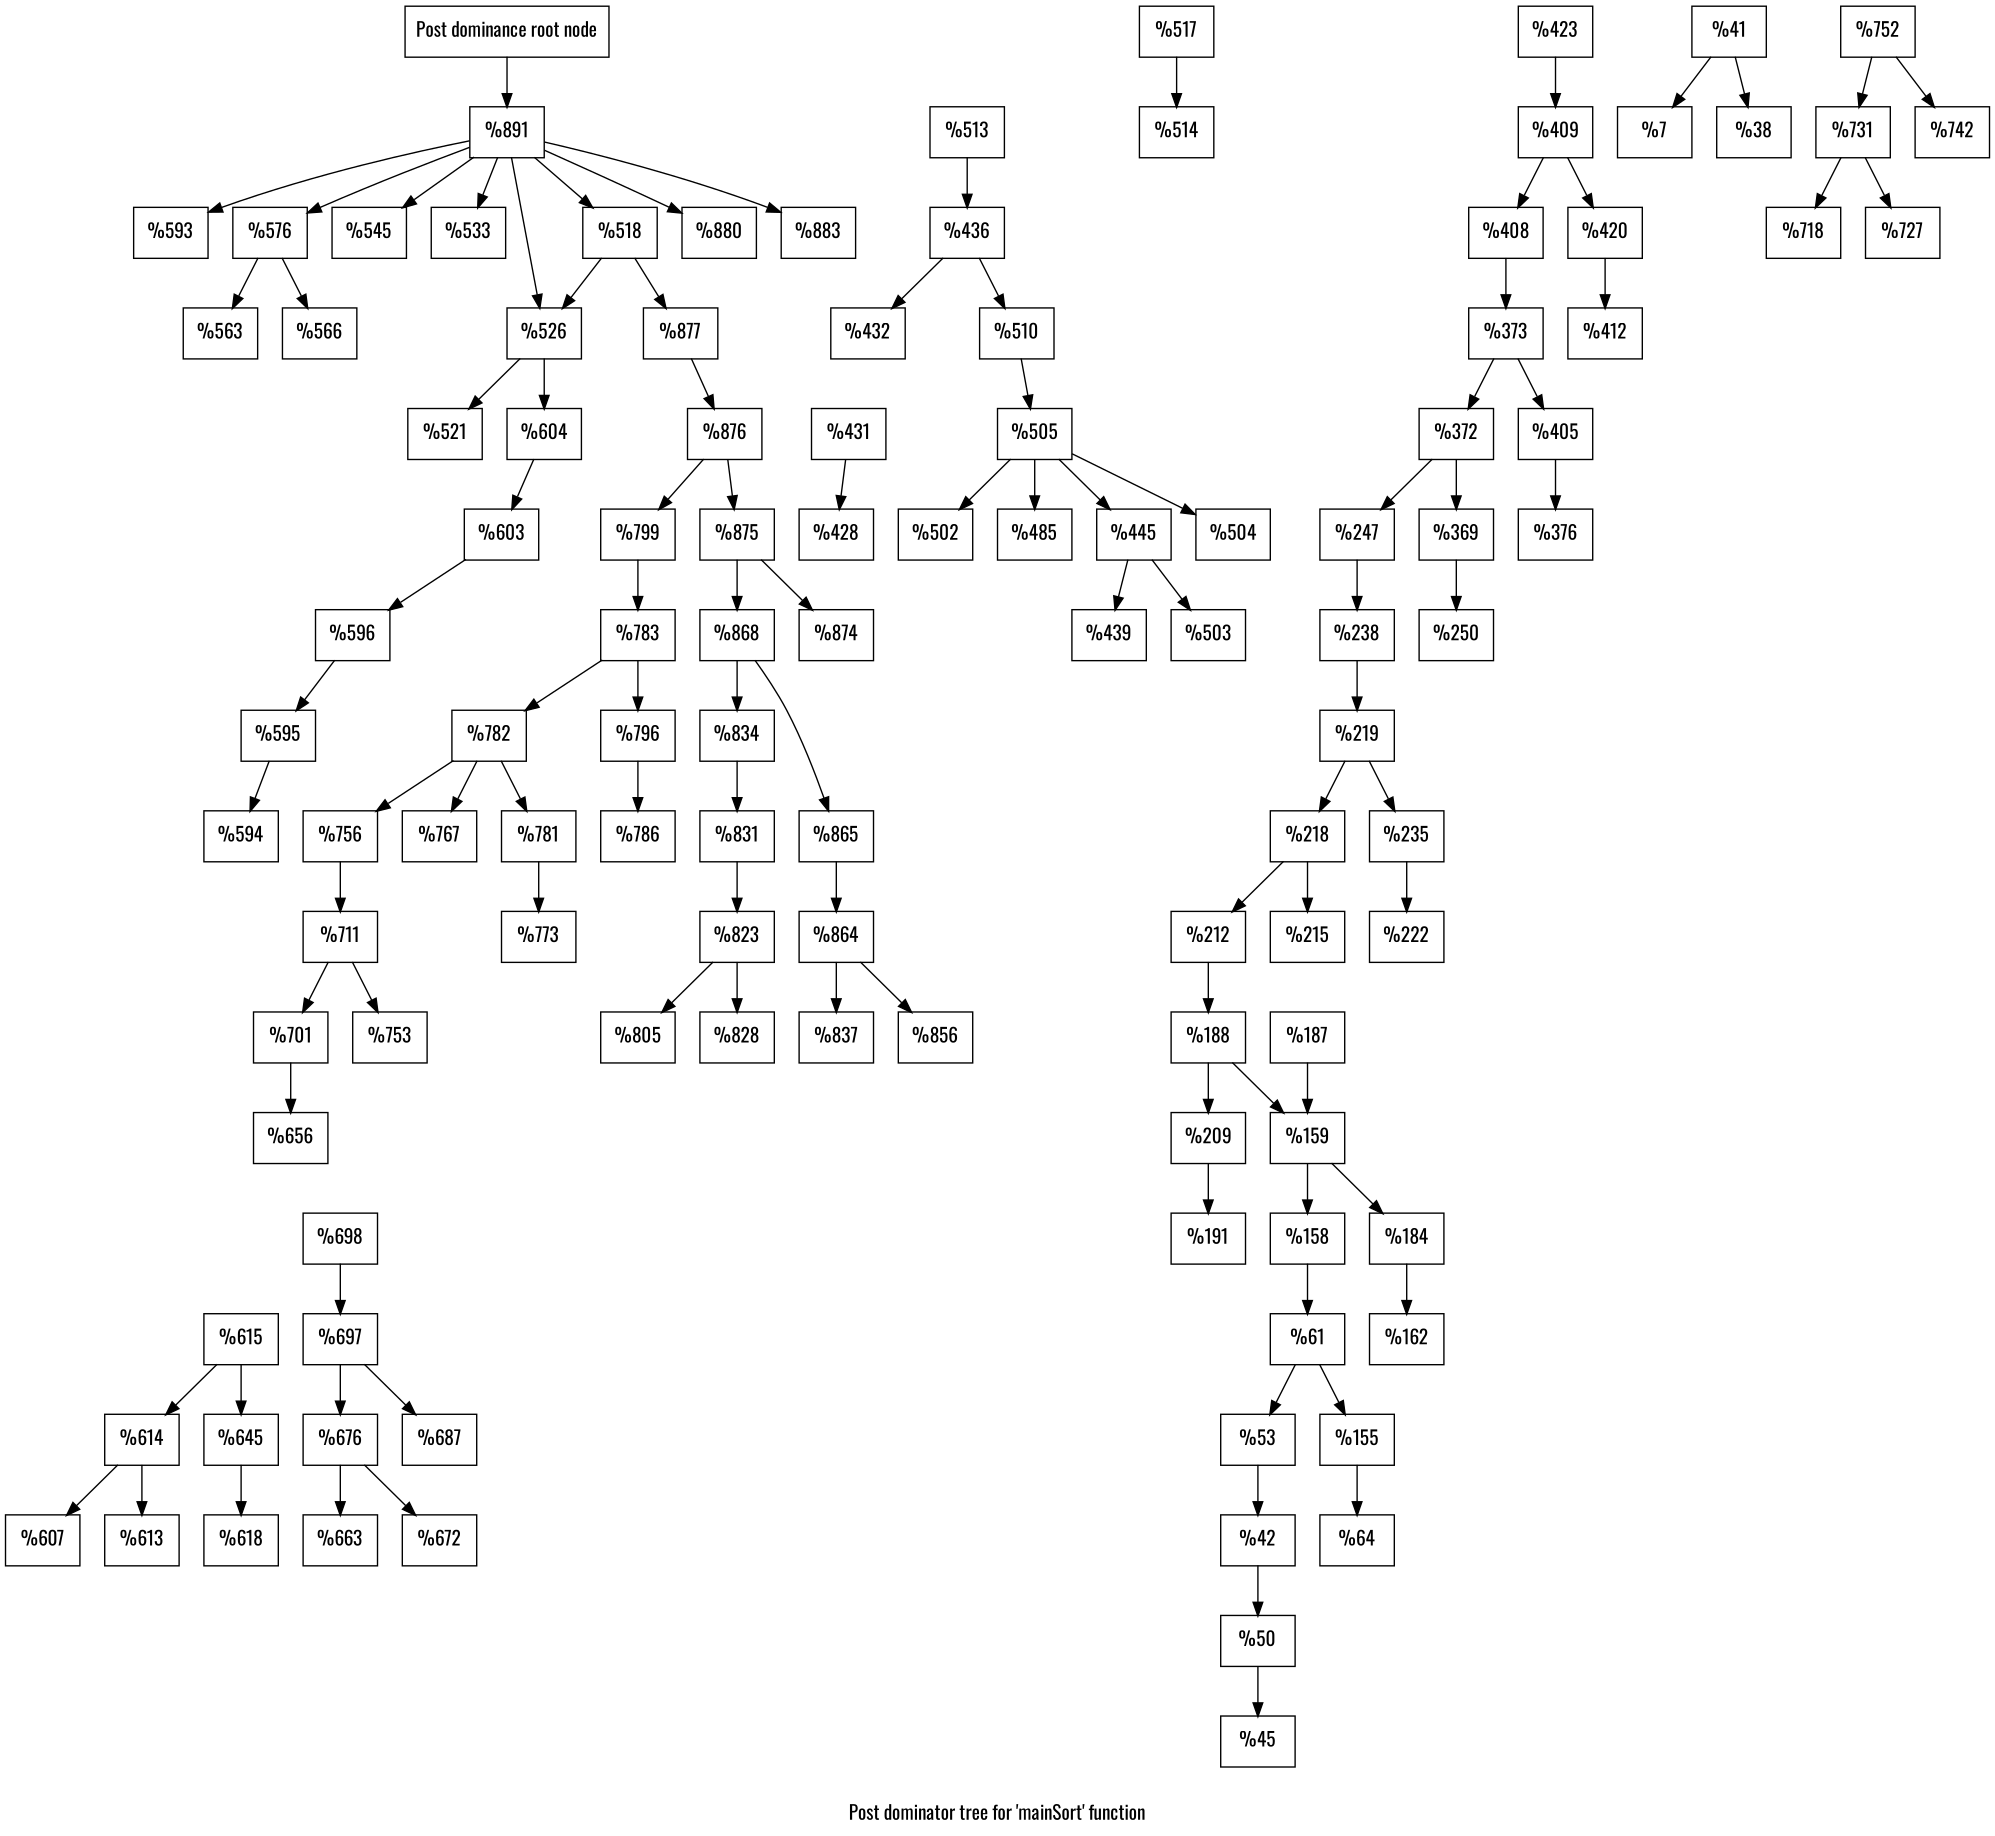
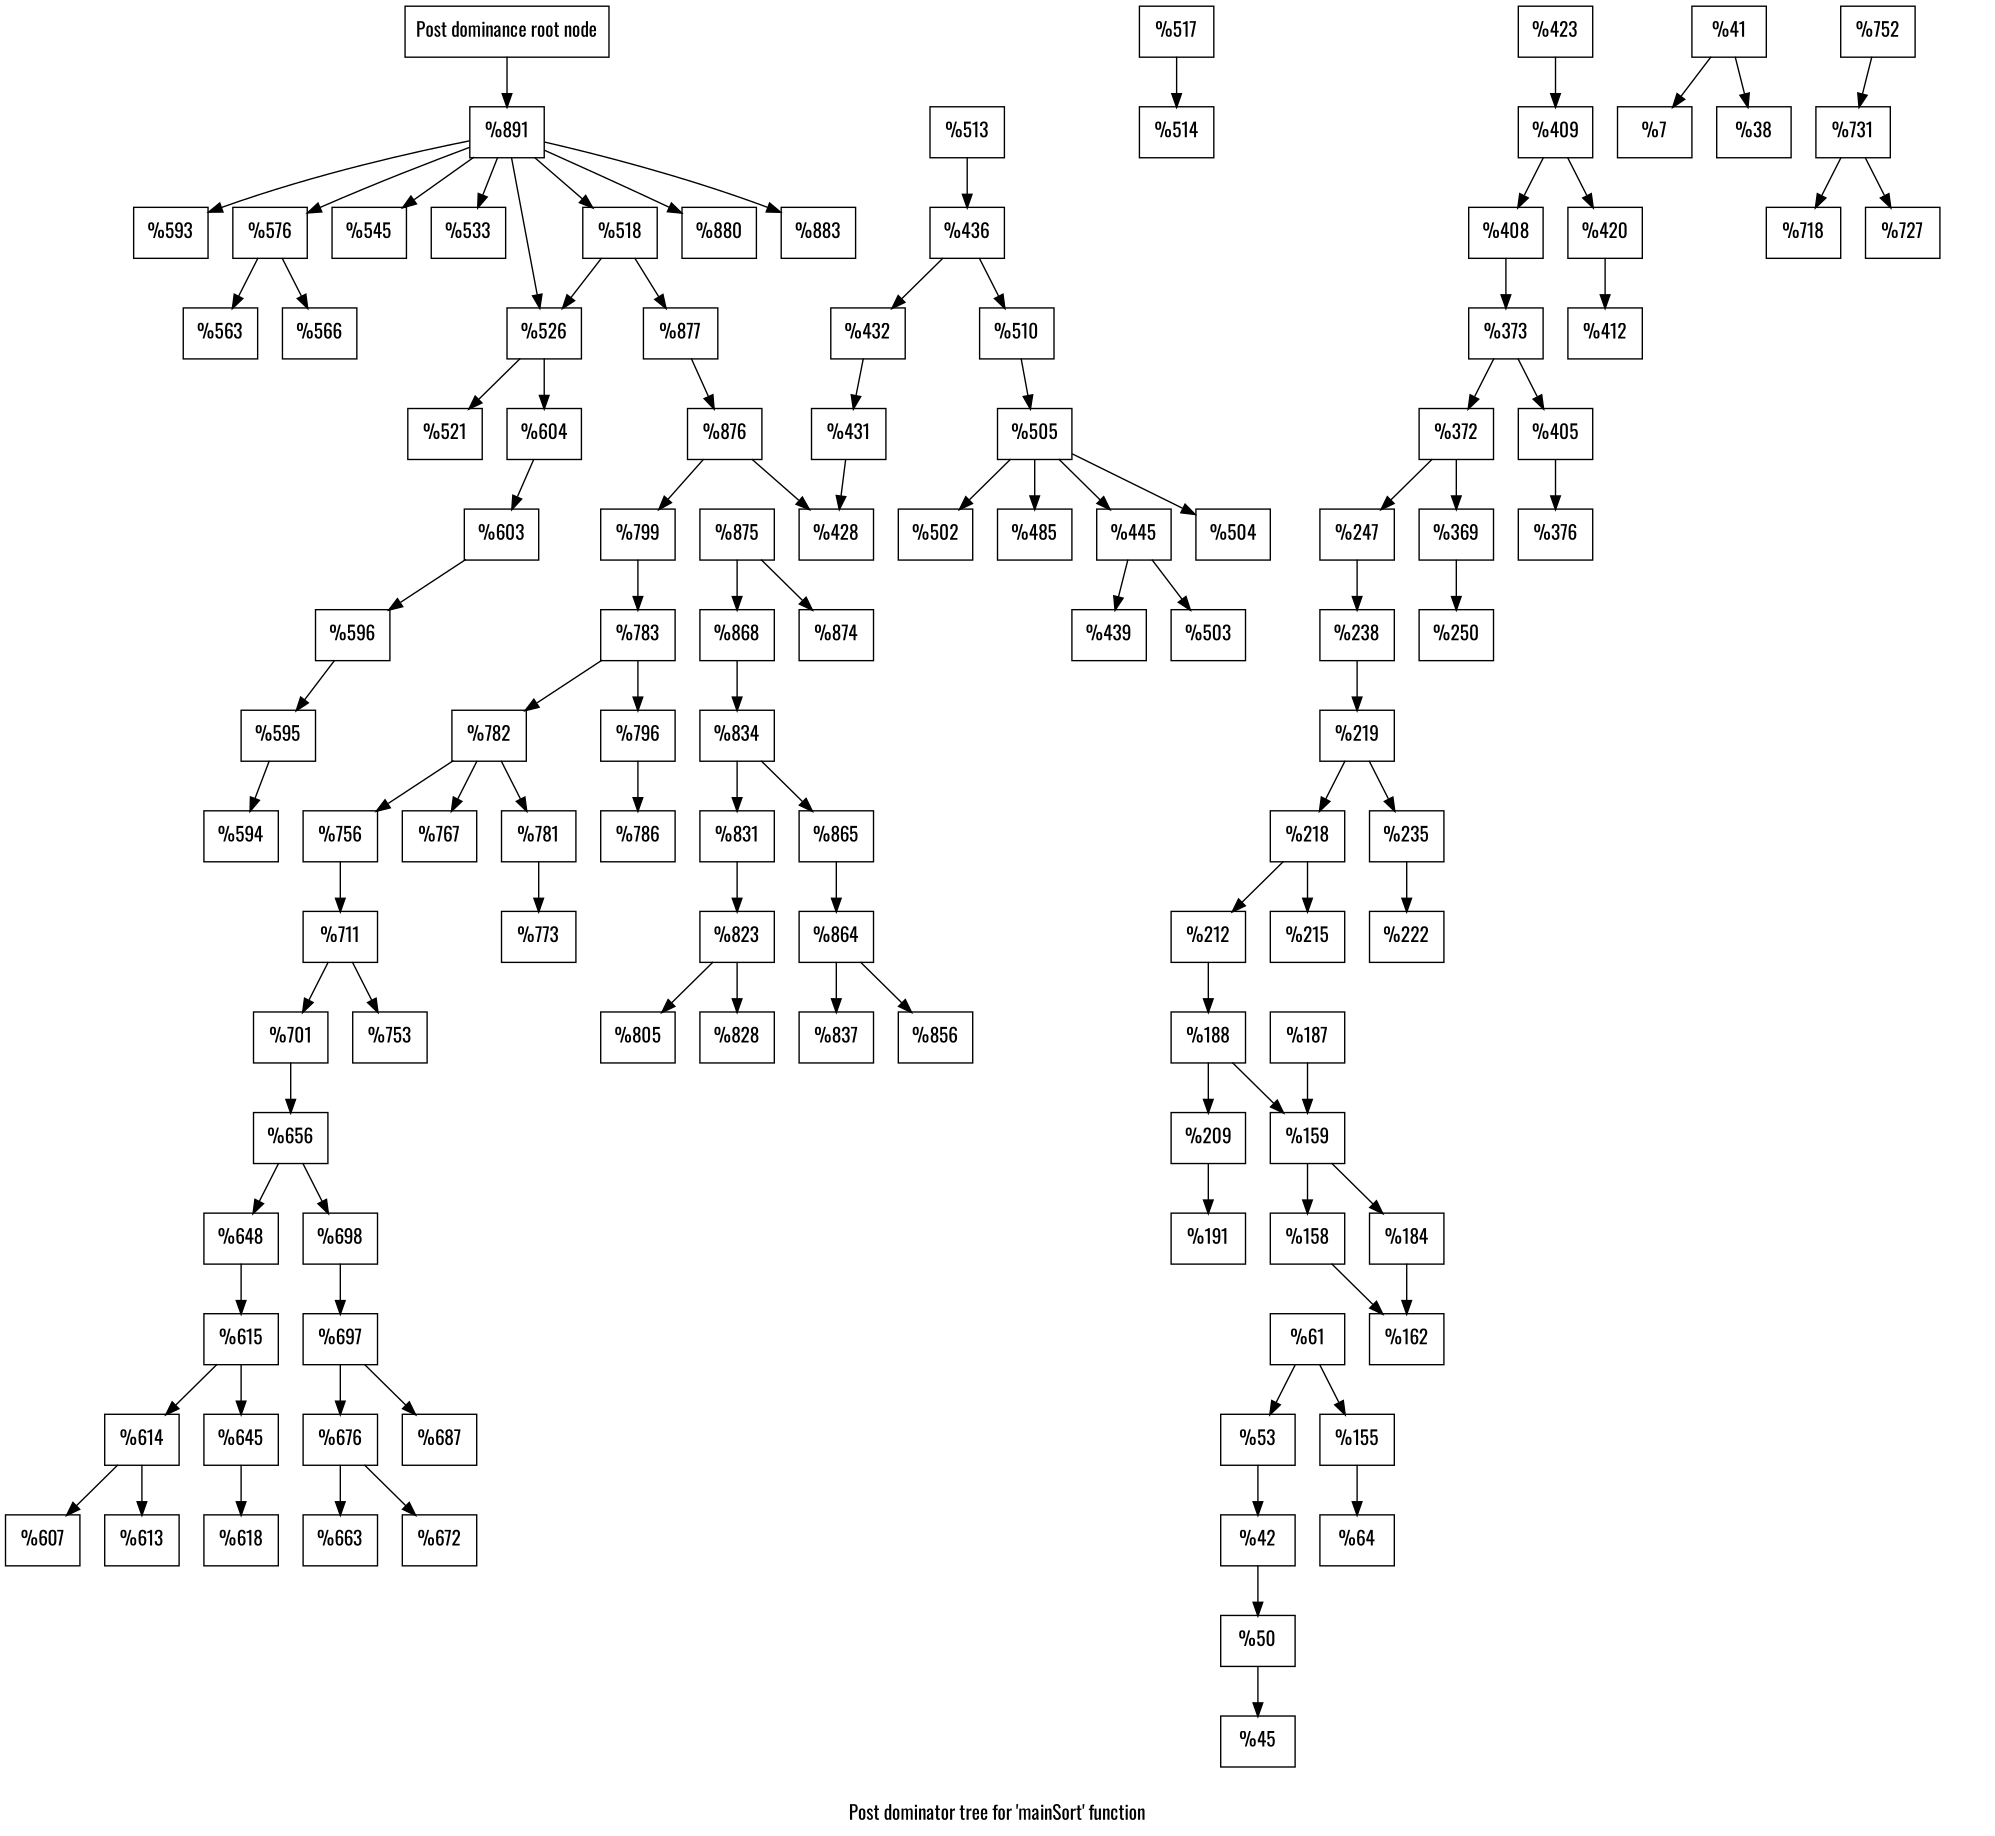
node "%742": removed
edge "%432" -> "%431": added
edge "%876" -> "%875": now "%876" -> "%428"
edge "%868" -> "%865": now "%834" -> "%865"
edge "%656" -> "%698": added
node "%648": added
edge "%158" -> "%61": now "%158" -> "%162"
